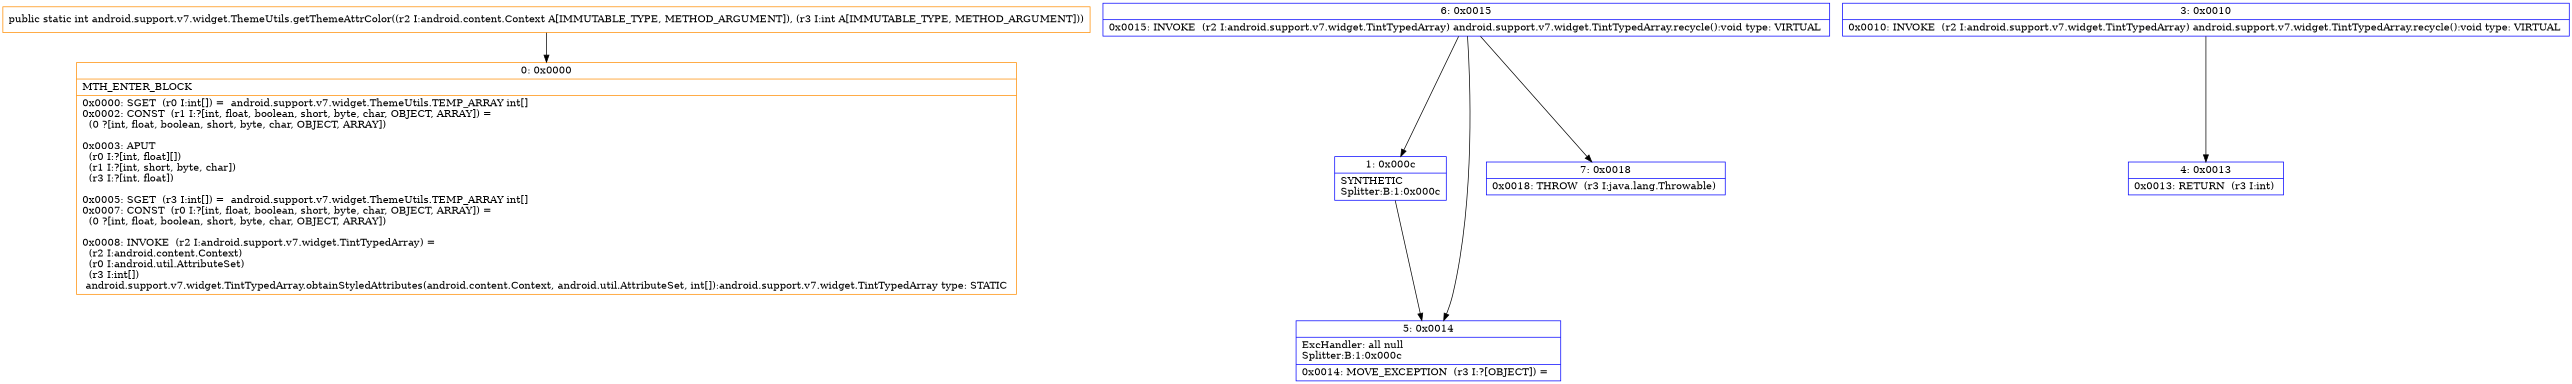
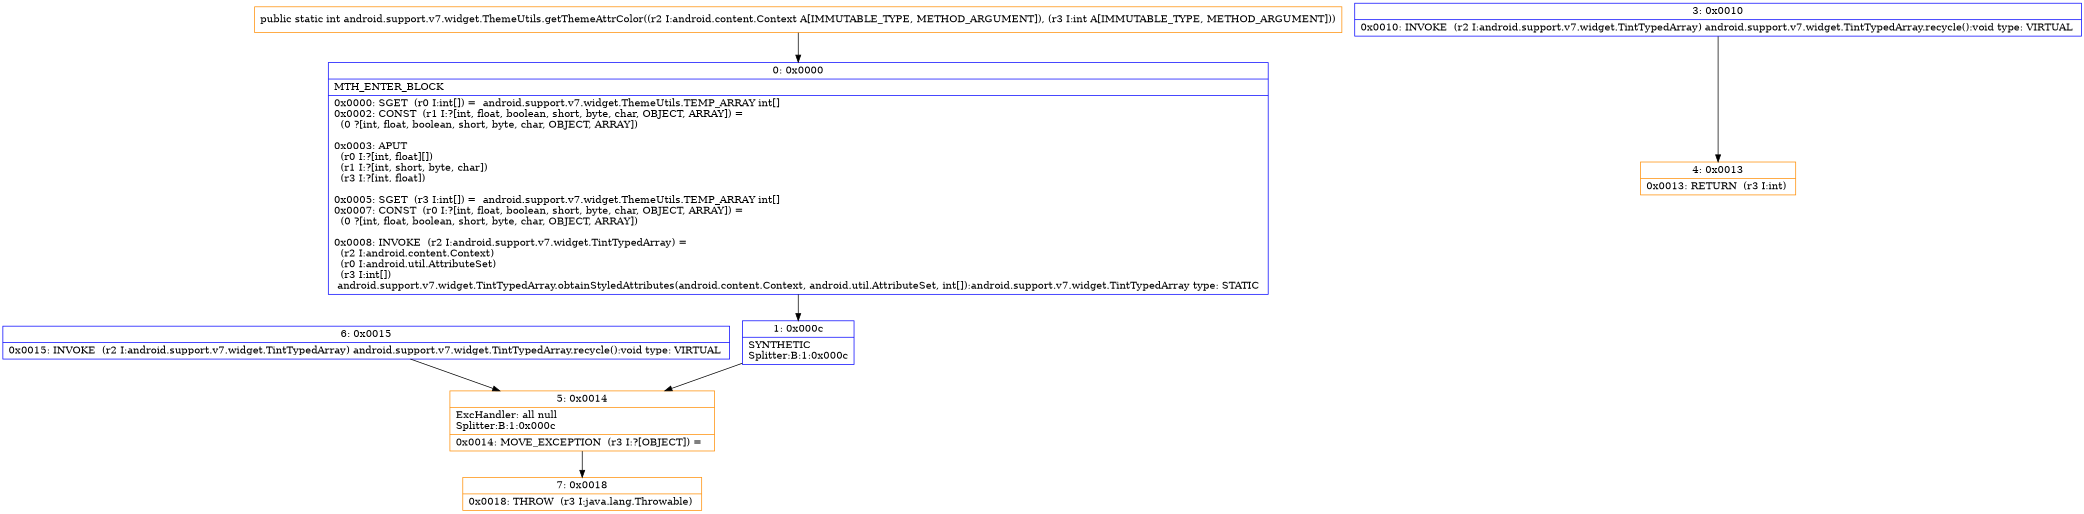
edge "6: 0x0015" -> "1: 0x000c": now "0: 0x0000" -> "1: 0x000c"
edge "6: 0x0015" -> "7: 0x0018": now "5: 0x0014" -> "7: 0x0018"
node "0: 0x0000": color darkorange -> blue
node "7: 0x0018": color blue -> darkorange
node "4: 0x0013": color blue -> darkorange
node "5: 0x0014": color blue -> darkorange
